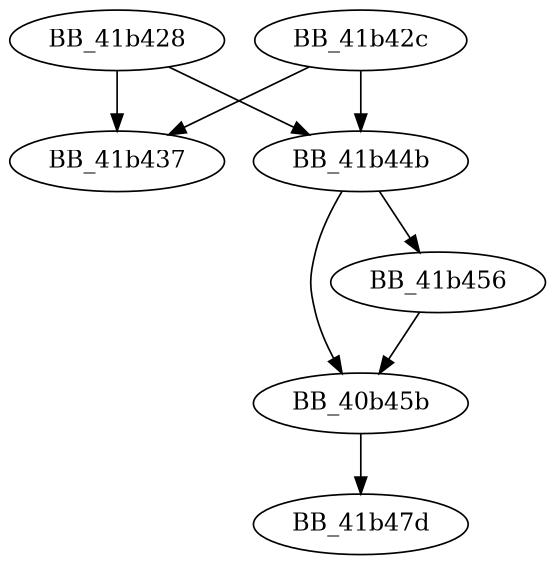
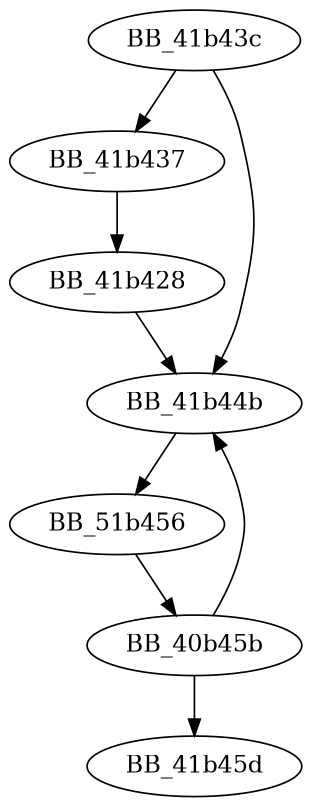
node "BB_41b42c": label "BB_41b42c" -> "BB_41b43c"
edge "BB_41b428" -> "BB_41b437": reversed
edge "BB_41b44b" -> "BB_40b45b": reversed
node "BB_41b456": label "BB_41b456" -> "BB_51b456"
node "BB_41b47d": label "BB_41b47d" -> "BB_41b45d"
